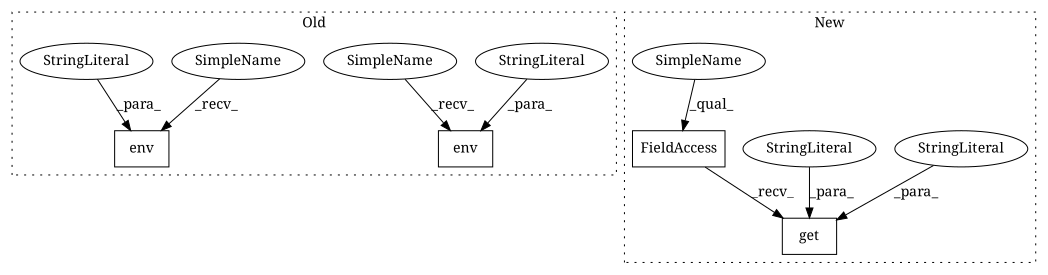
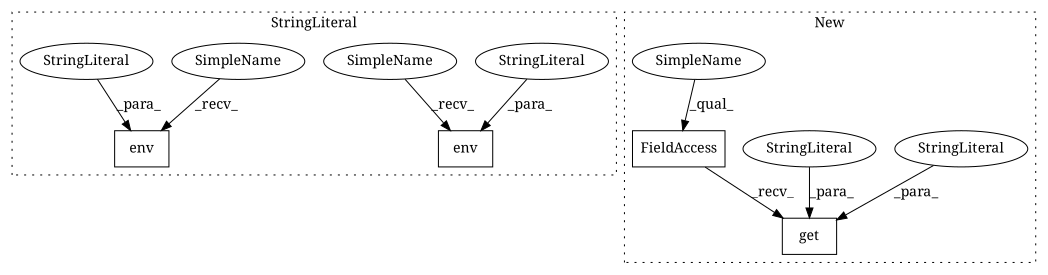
cluster "Old": label "Old" -> "StringLiteral"
